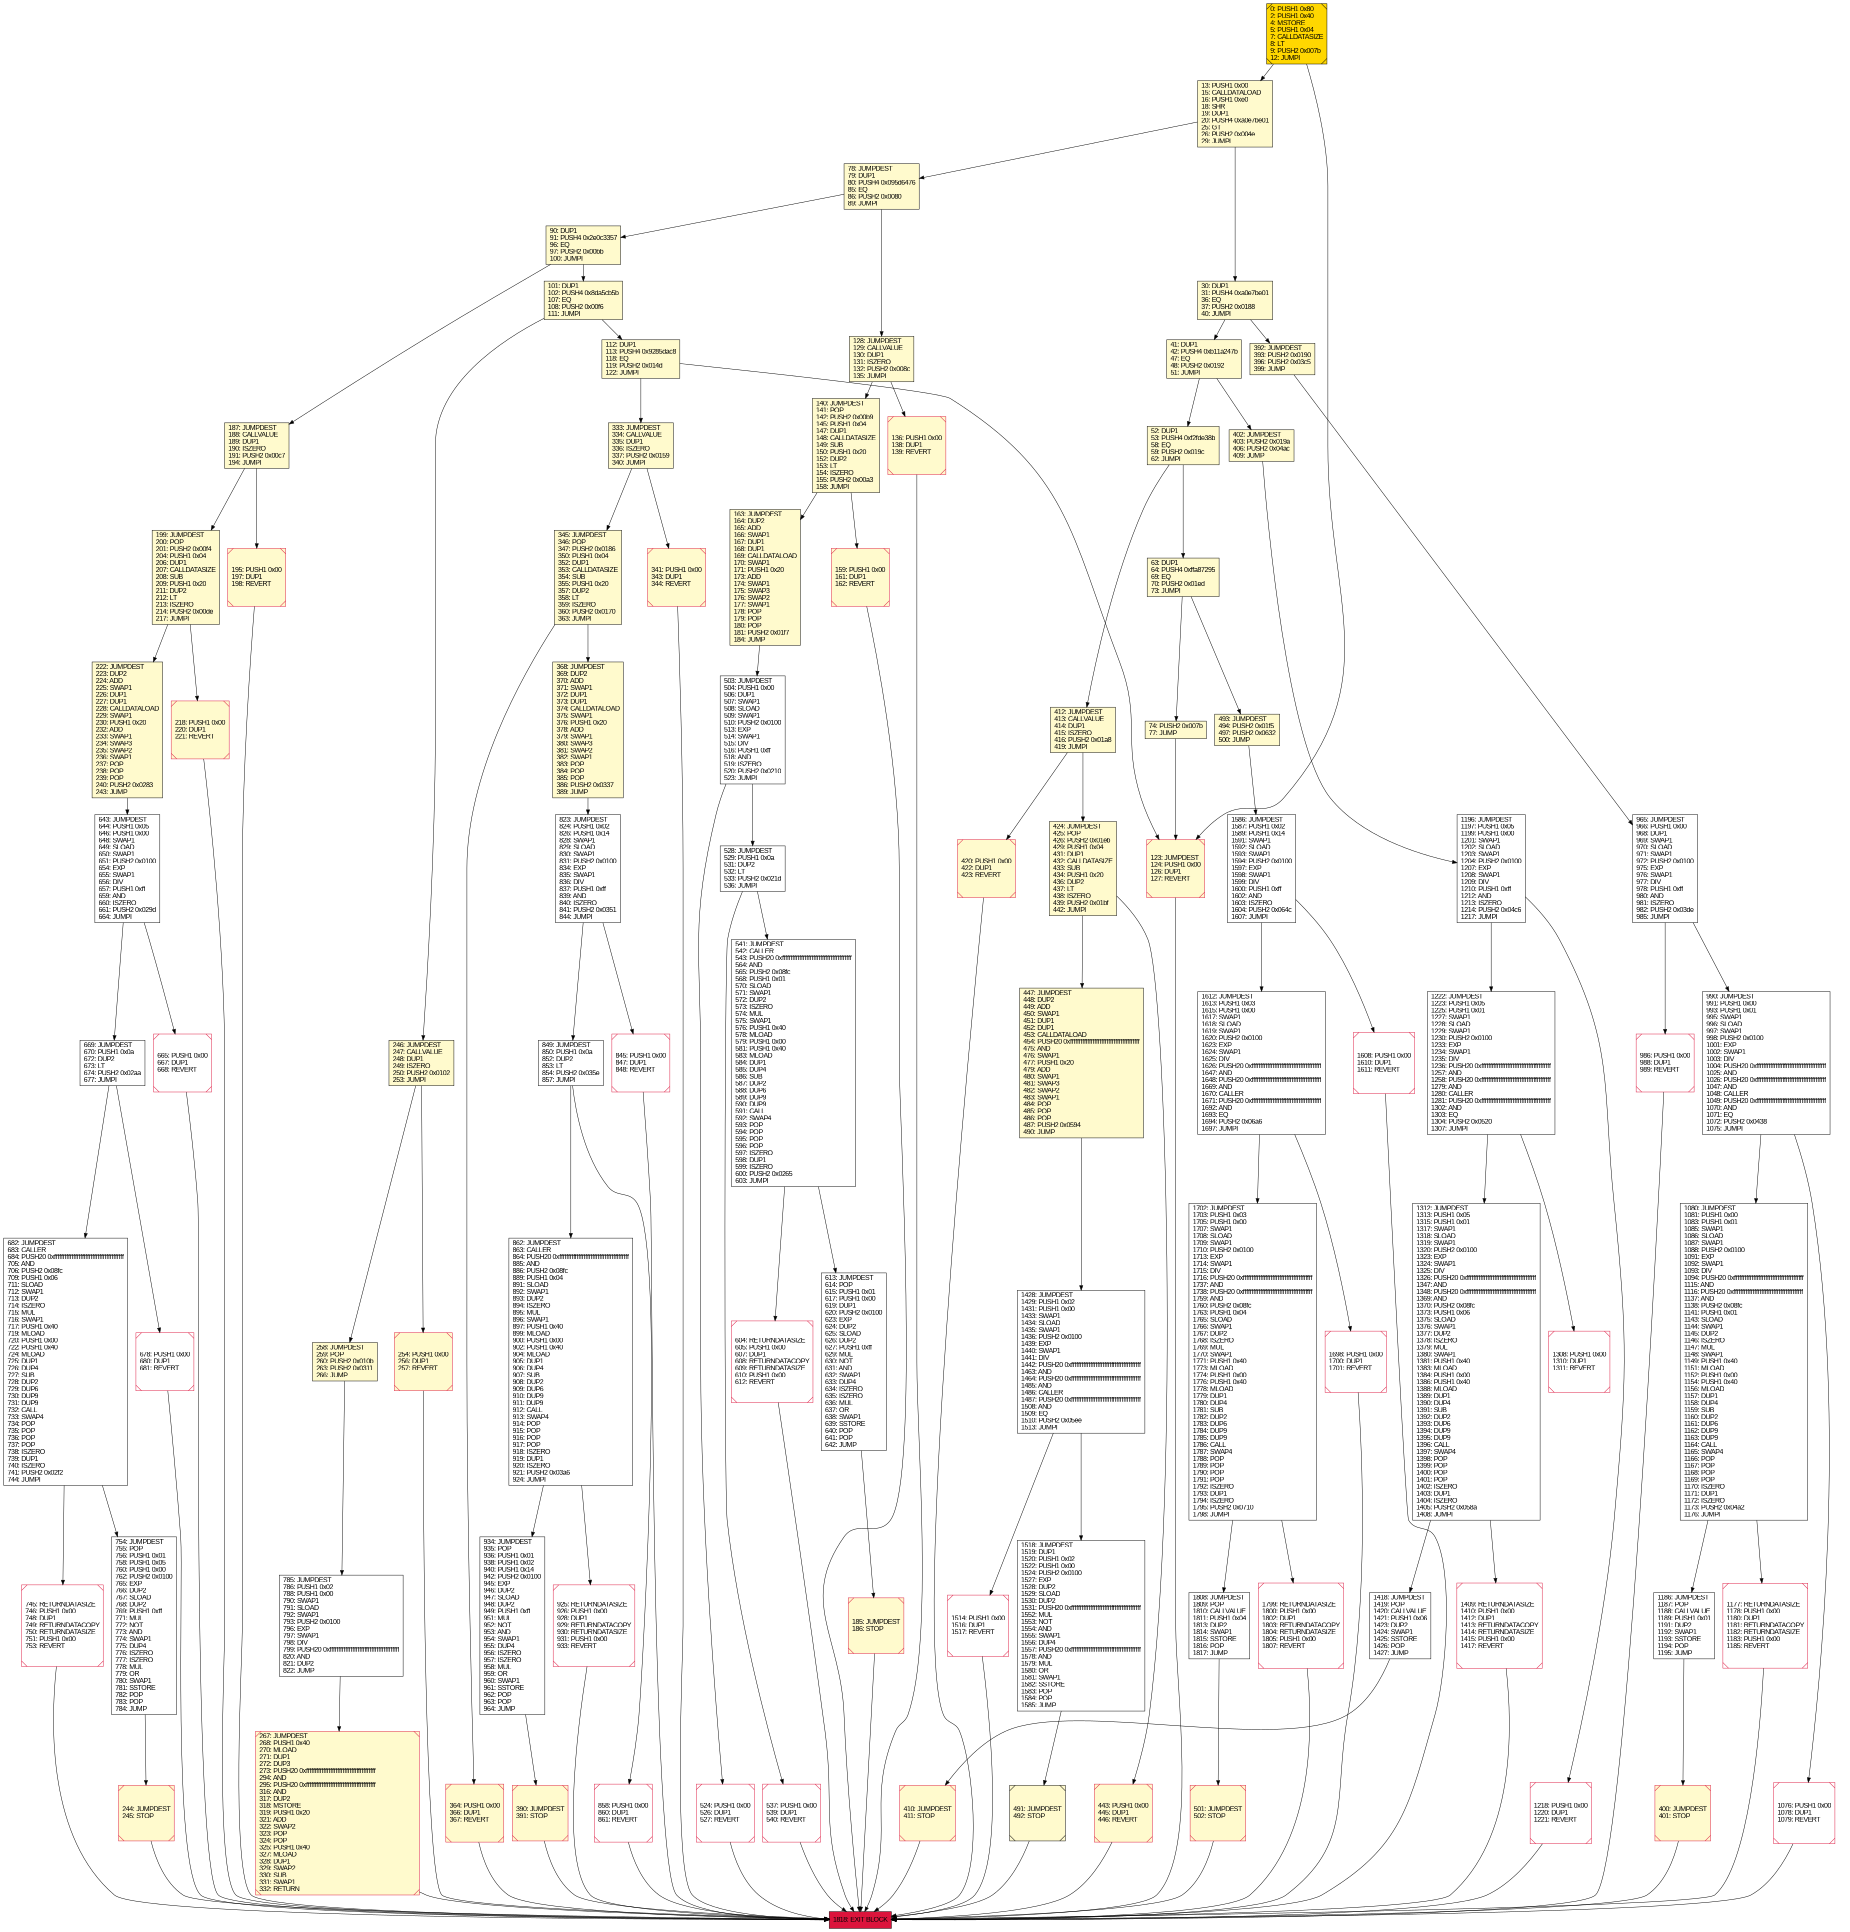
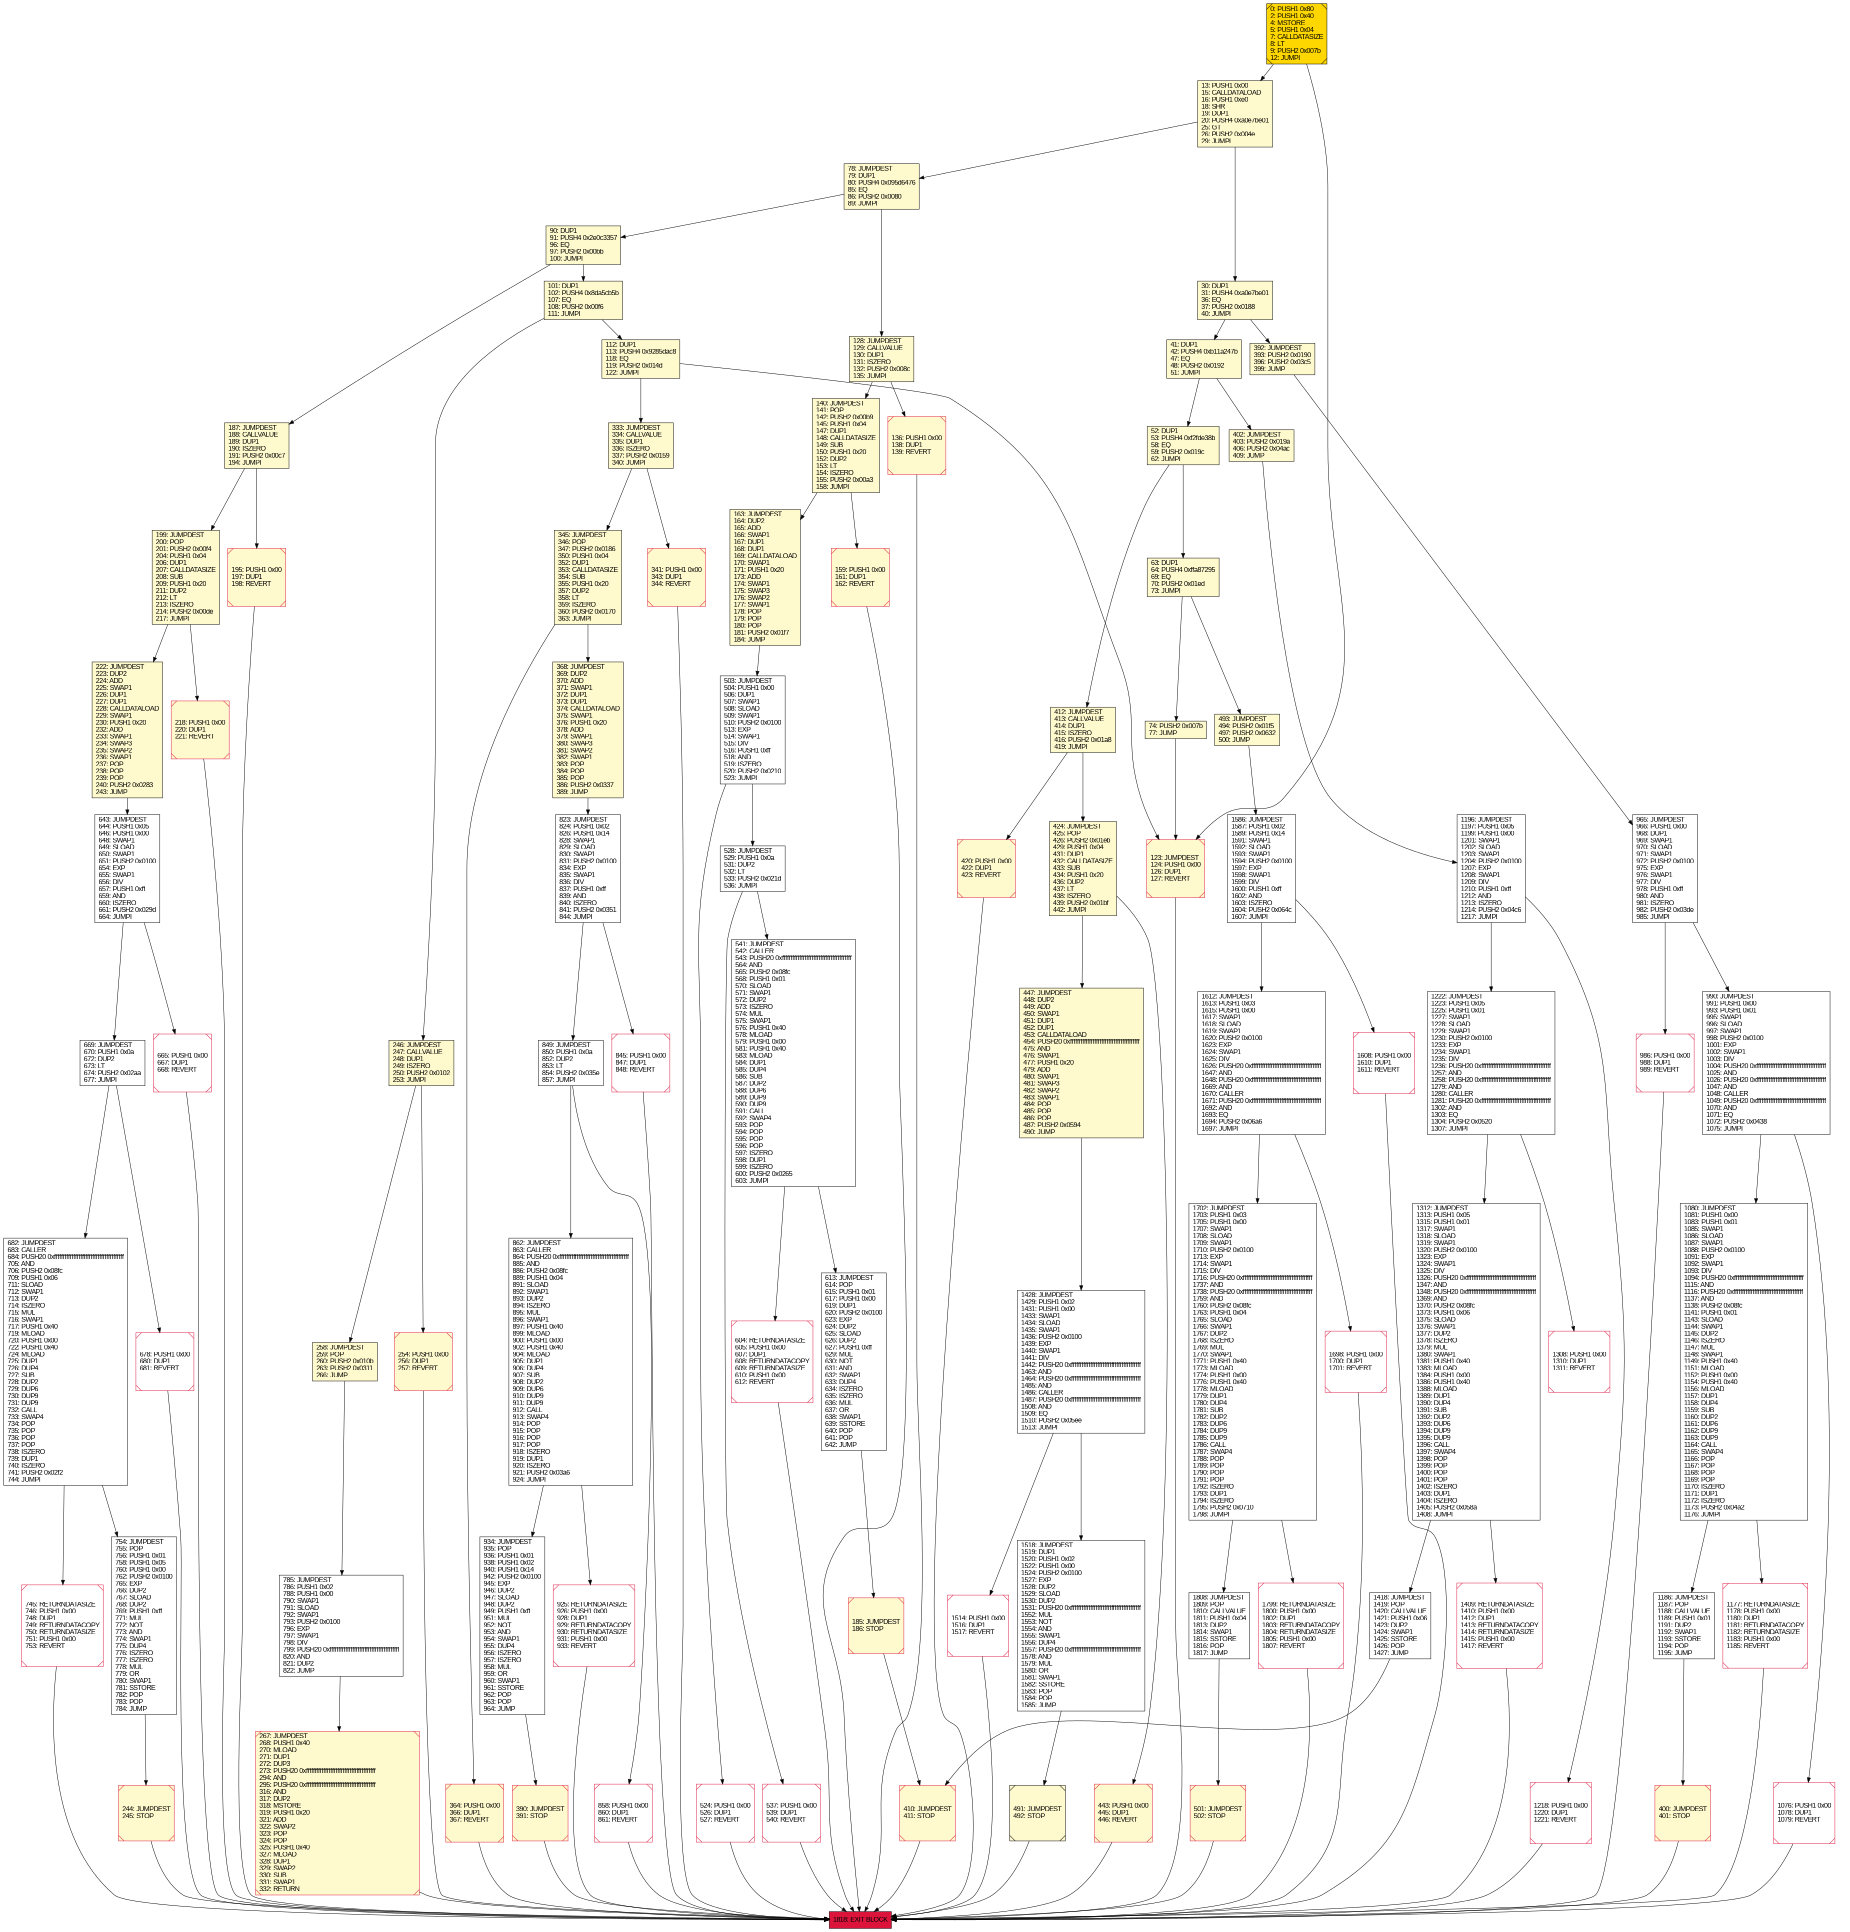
edge "185: JUMPDEST 186: STOP" -> "1818: EXIT BLOCK": now "185: JUMPDEST 186: STOP" -> "410: JUMPDEST 411: STOP"
